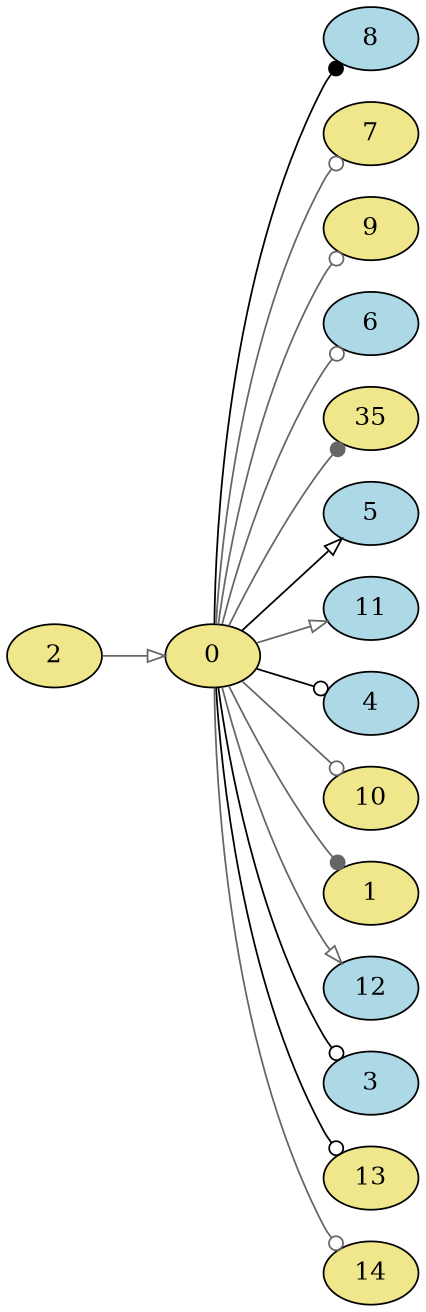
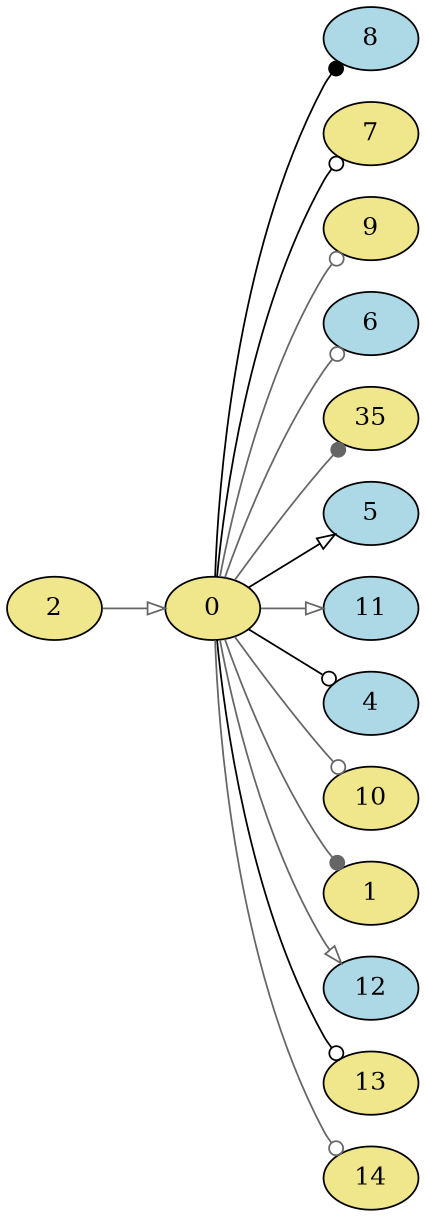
edge "0" -> "7": color gray40 -> black
node "3": removed
